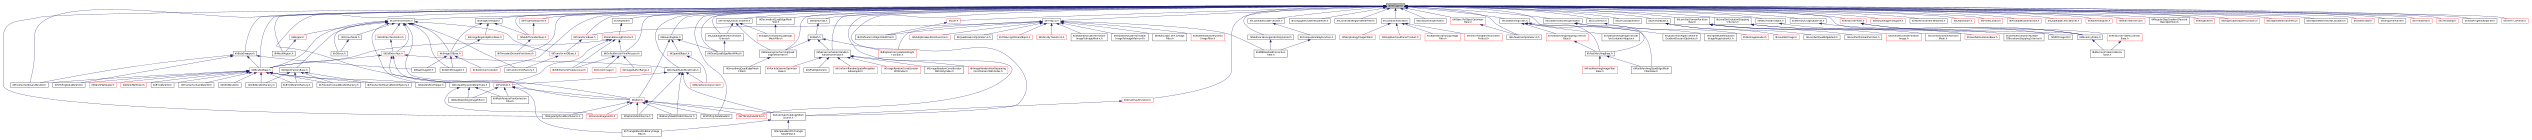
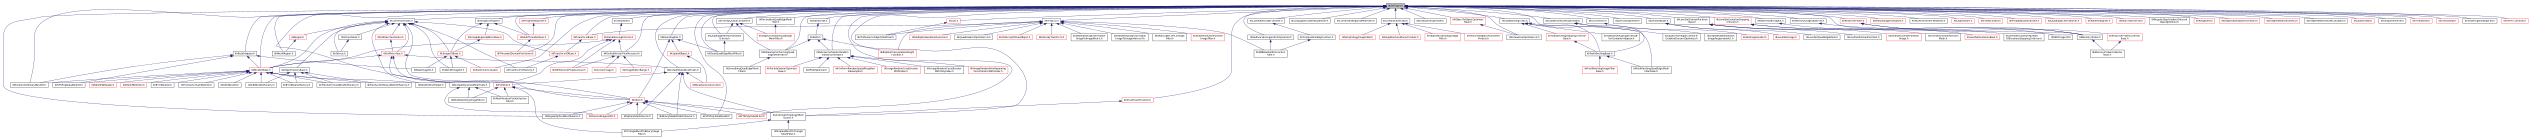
node "itkLevelSetEvolutionStopping Criterion.h": color black -> red
